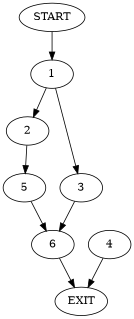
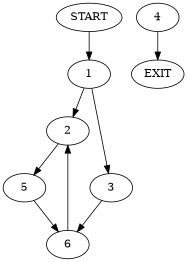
edge "6" -> "EXIT": now "6" -> "2"
